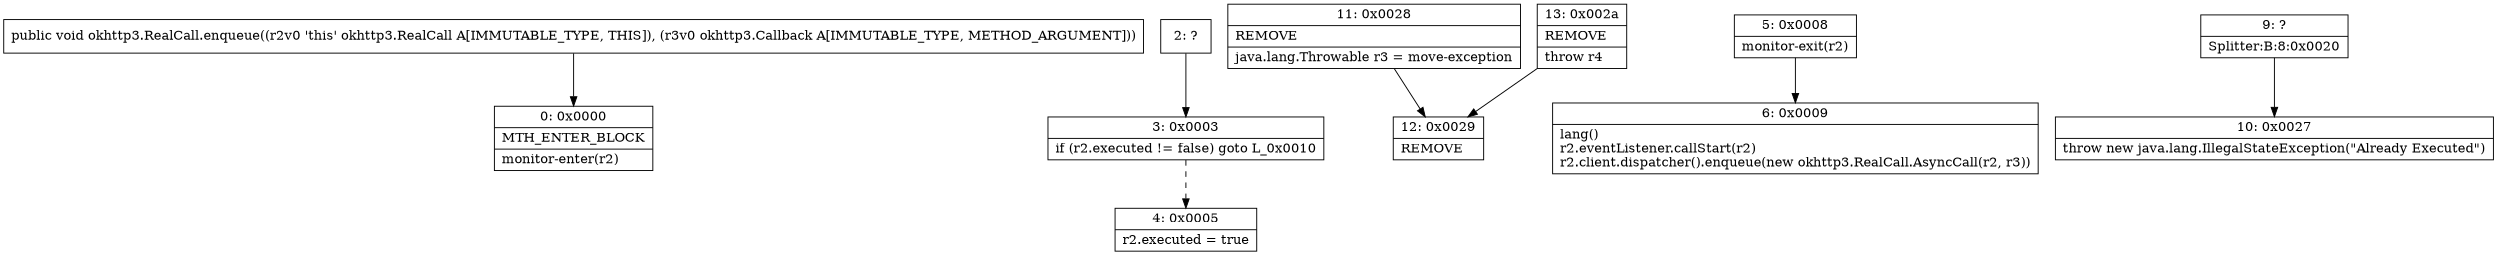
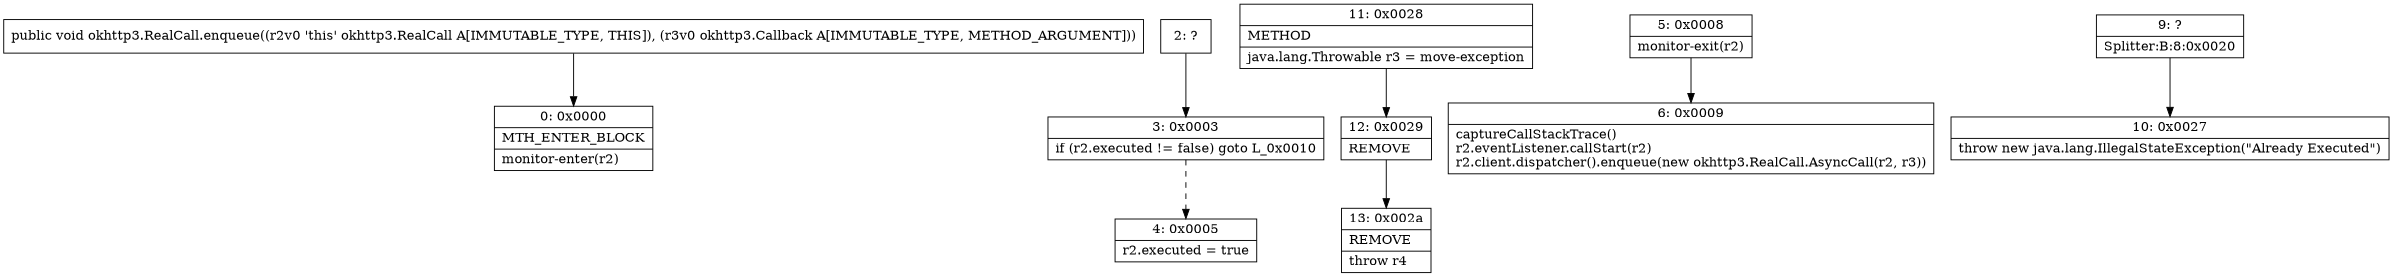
node "11: 0x0028": text "REMOVE" -> "METHOD"
edge "13: 0x002a" -> "12: 0x0029": reversed
node "6: 0x0009": text "lang()" -> "captureCallStackTrace()"
